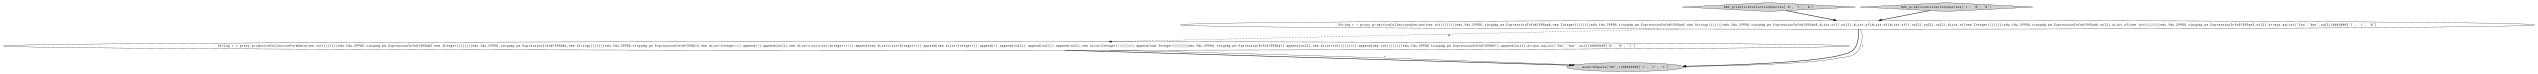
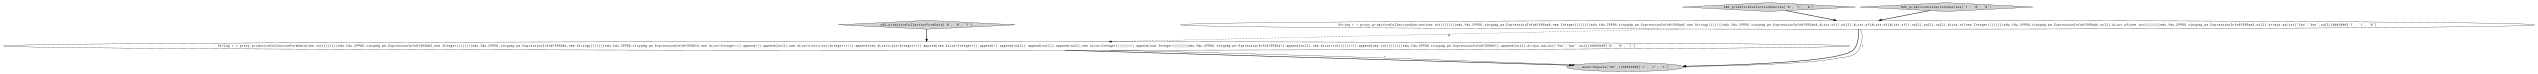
node "c02_primitiveCollectionFormData['0', '0', '1']": added
